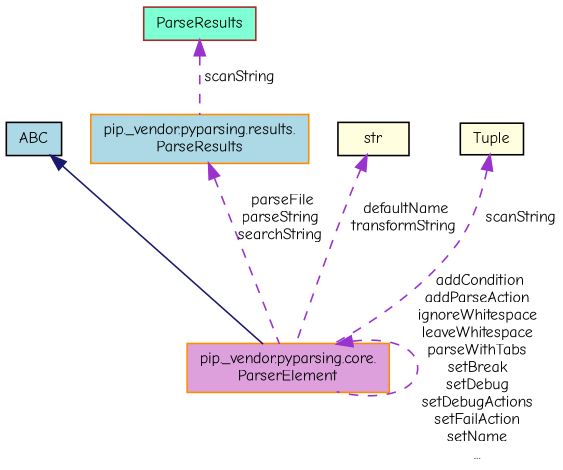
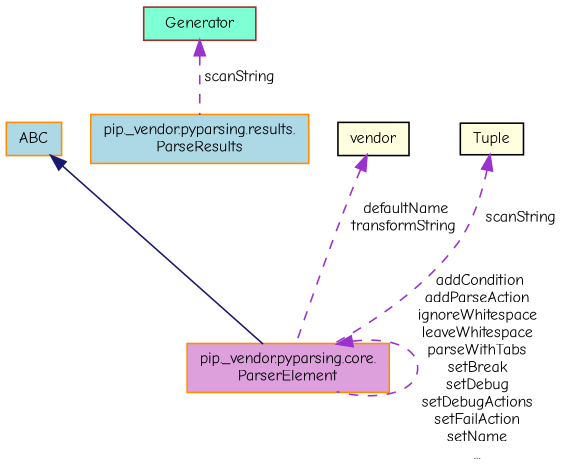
node "ParseResults": label "ParseResults" -> "Generator"
node "ABC": color black -> darkorange
node "str": label "str" -> "vendor"
edge "pip._vendor.pyparsing.core. ParserElement" -> "pip._vendor.pyparsing.results. ParseResults": removed, label "parseFile parseString searchString"
